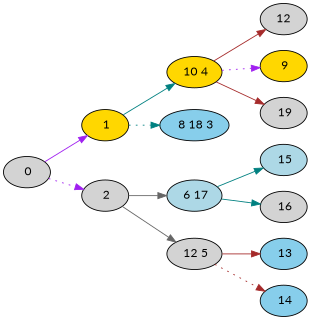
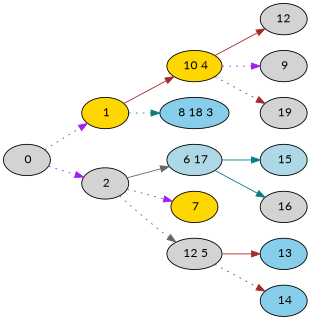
node "9": fillcolor gold -> lightgrey
edge "10 4" -> "19": style solid -> dotted
edge "1" -> "10 4": color teal -> brown
edge "0" -> "1": style solid -> dotted
node "7": added
edge "2" -> "12 5": style solid -> dotted
